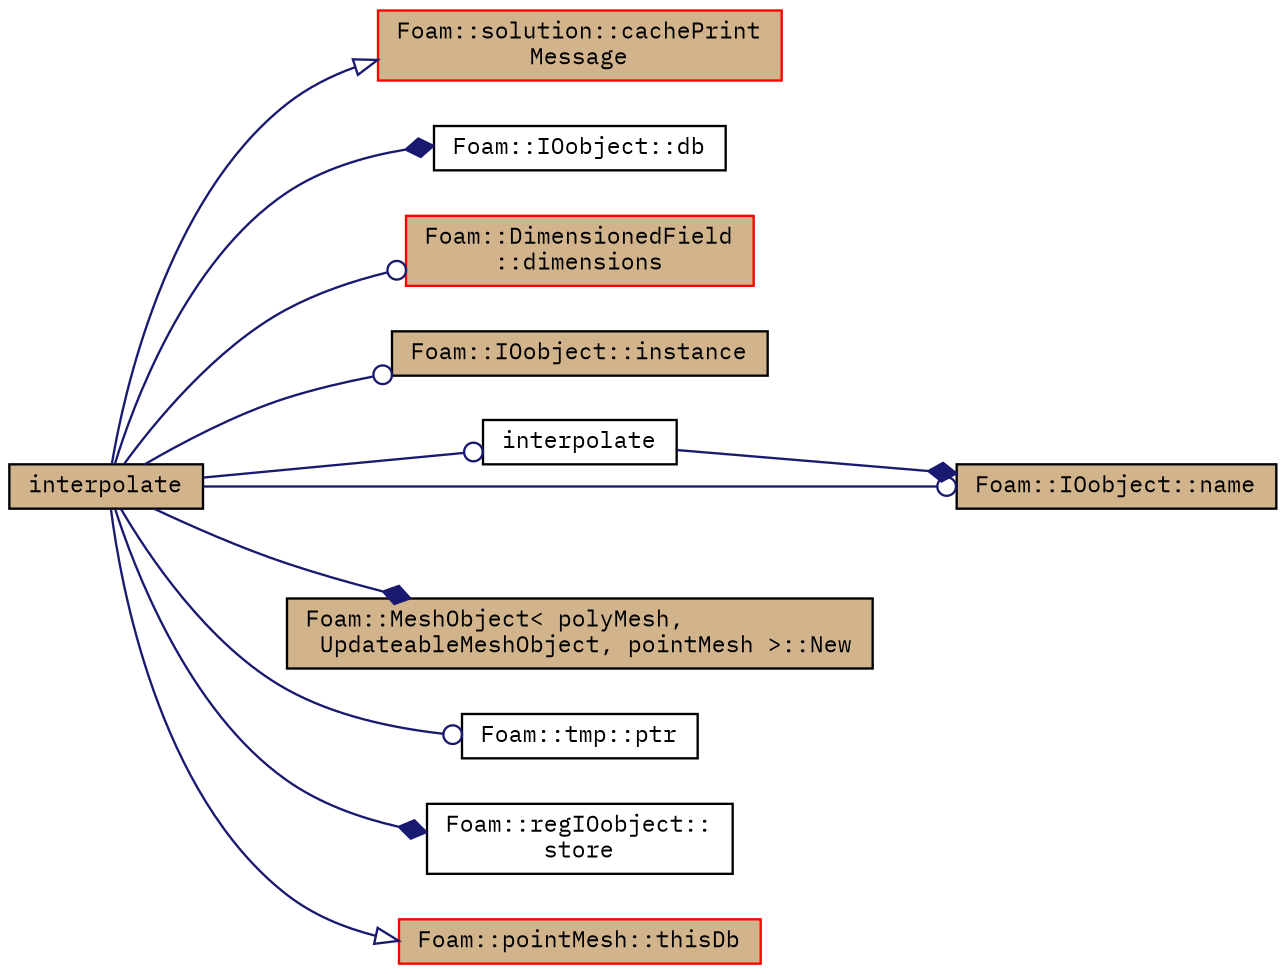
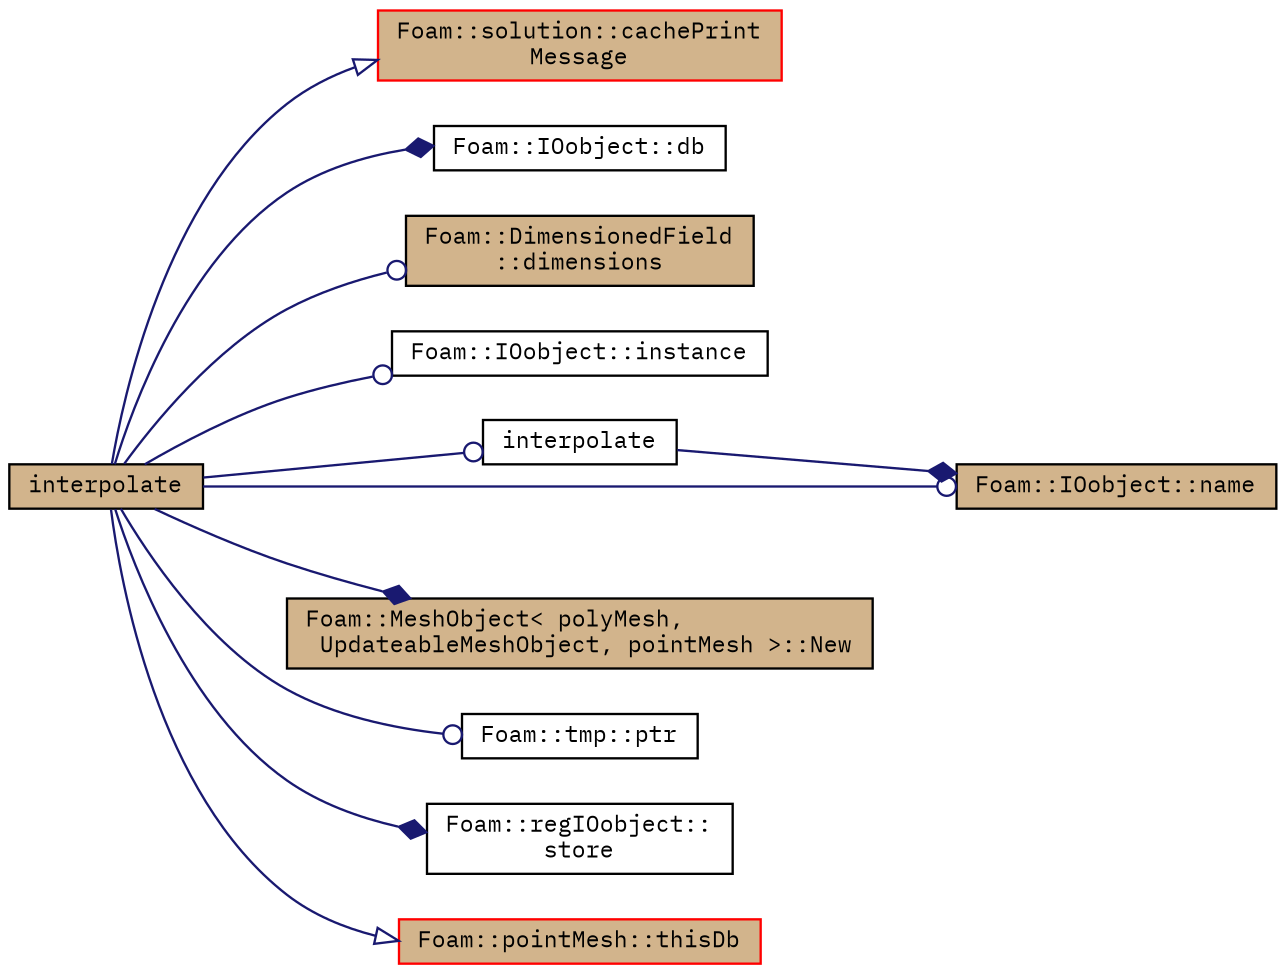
node "Foam::DimensionedField ::dimensions": color red -> black
node "Foam::IOobject::instance": fillcolor tan -> white
